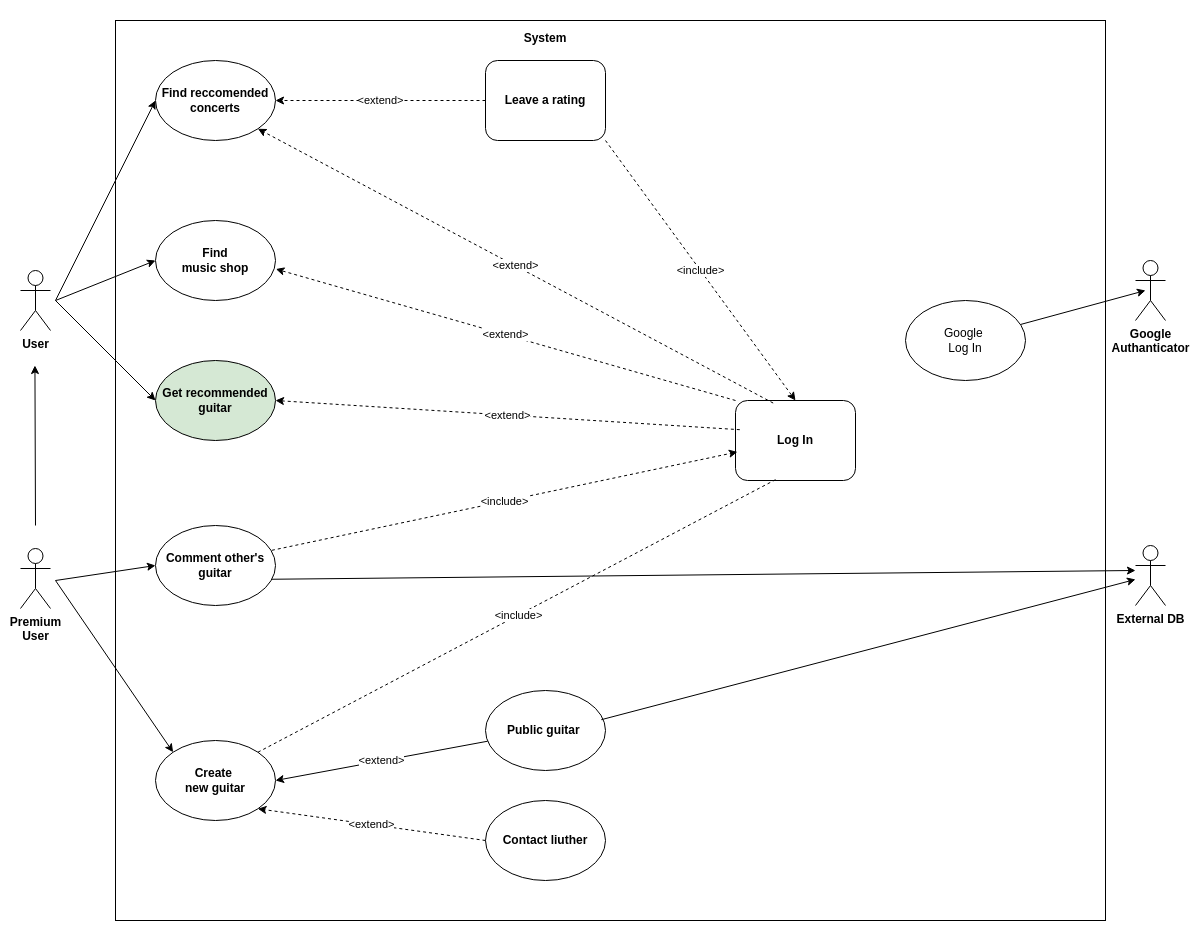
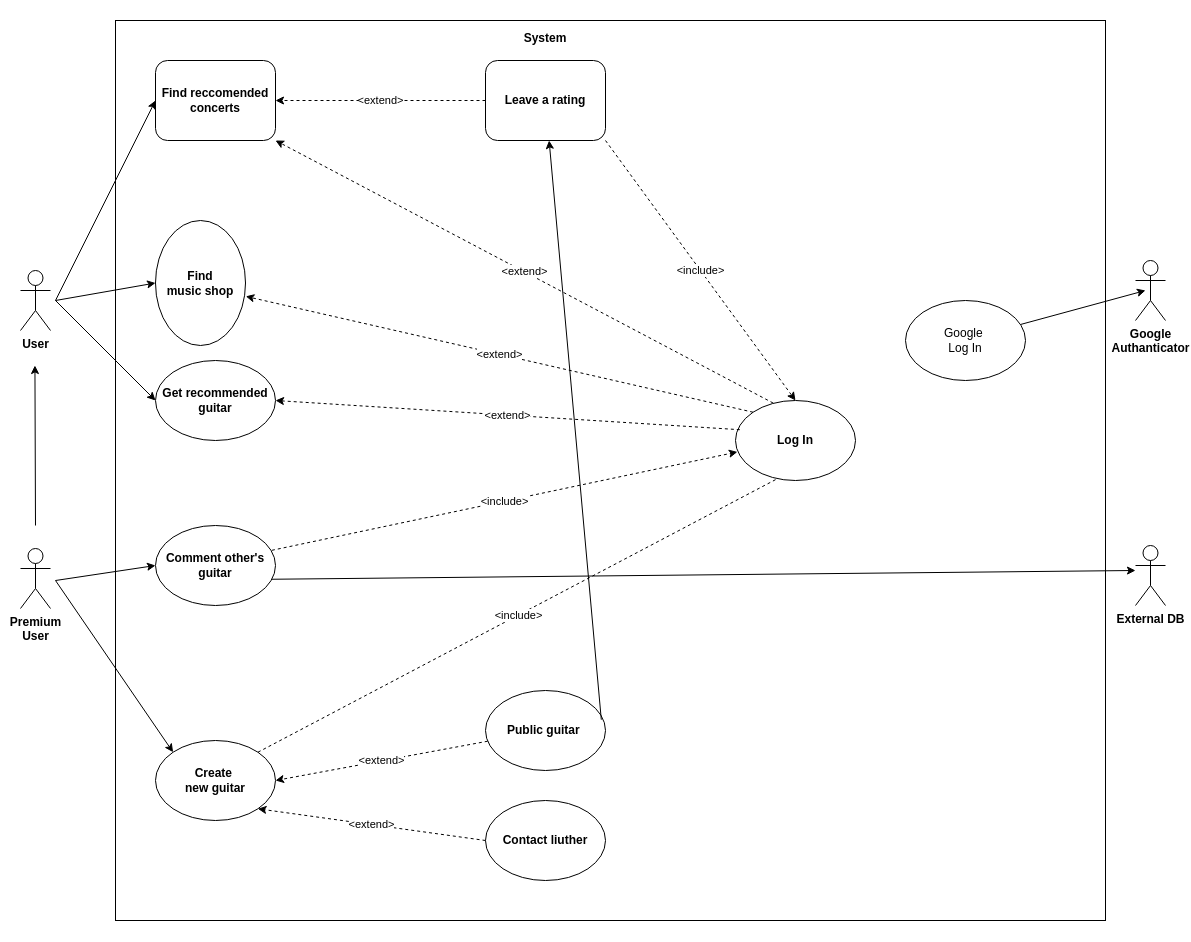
node "Find reccomended concerts": shape ellipse -> rounded rectangle
node "Find music shop": size 120x80 -> 90x125
node "Get recommended guitar": fillcolor #d5e8d4 -> #ffffff
node "Log In": shape rounded rectangle -> ellipse
edge "Public guitar" -> "External DB": now "Public guitar" -> "Leave a rating"
edge "Public guitar" -> "Create new guitar": style solid -> dashed
